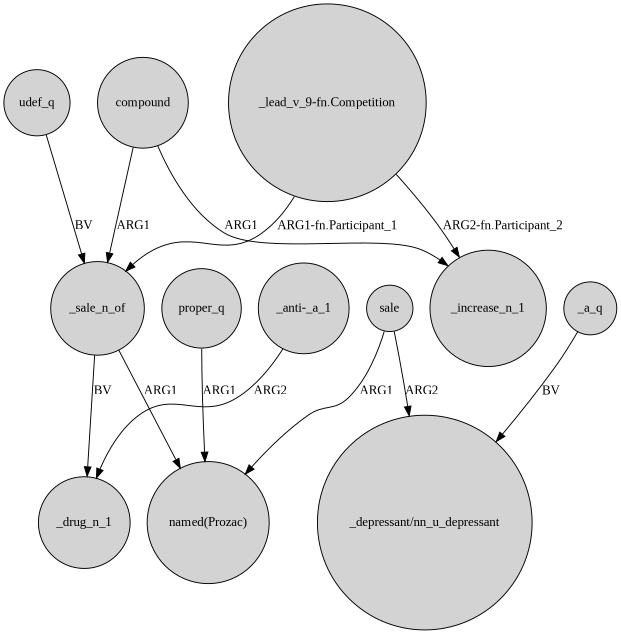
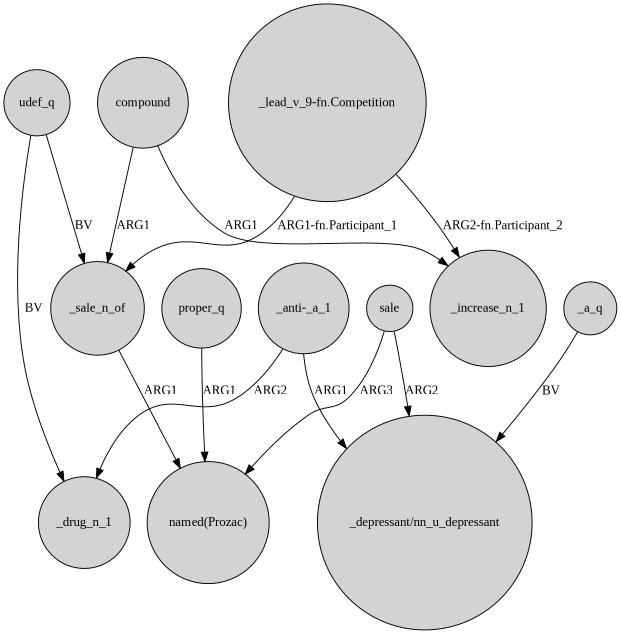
edge "sale" -> "named(Prozac)": label "ARG1" -> "ARG3"
edge "_anti-_a_1" -> "_depressant/nn_u_depressant": added, label "ARG1"
edge "_sale_n_of" -> "_drug_n_1": now "udef_q" -> "_drug_n_1"
